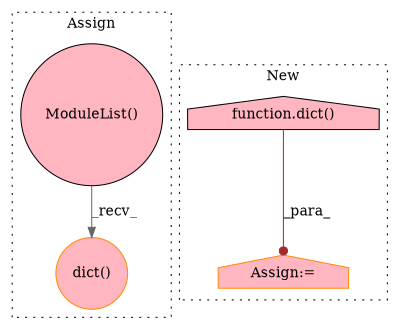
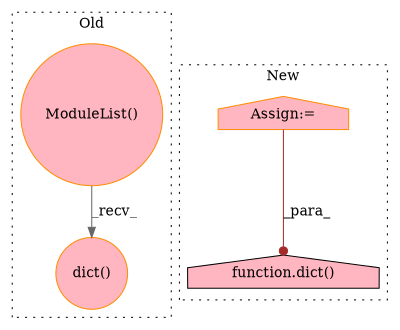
cluster "Assign": label "Assign" -> "Old"
node "ModuleList()": color black -> darkorange
edge "function.dict()" -> "Assign:=": reversed
